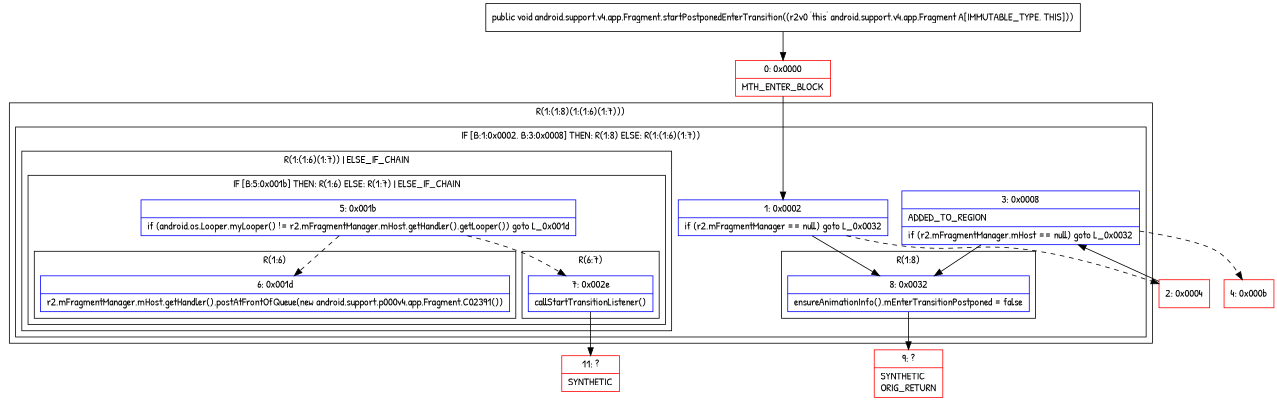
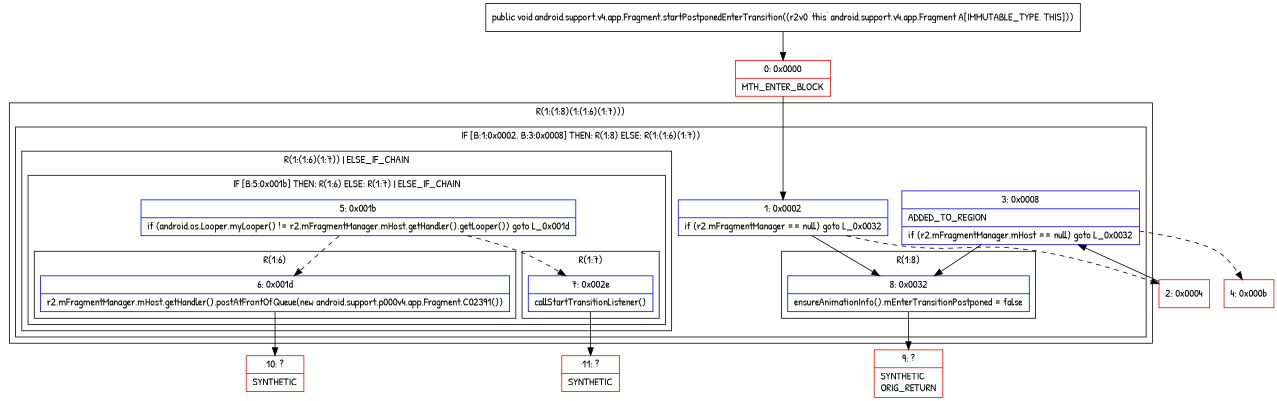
cluster "R(6:7)": label "R(6:7)" -> "R(1:7)"
node "10: ?": added
